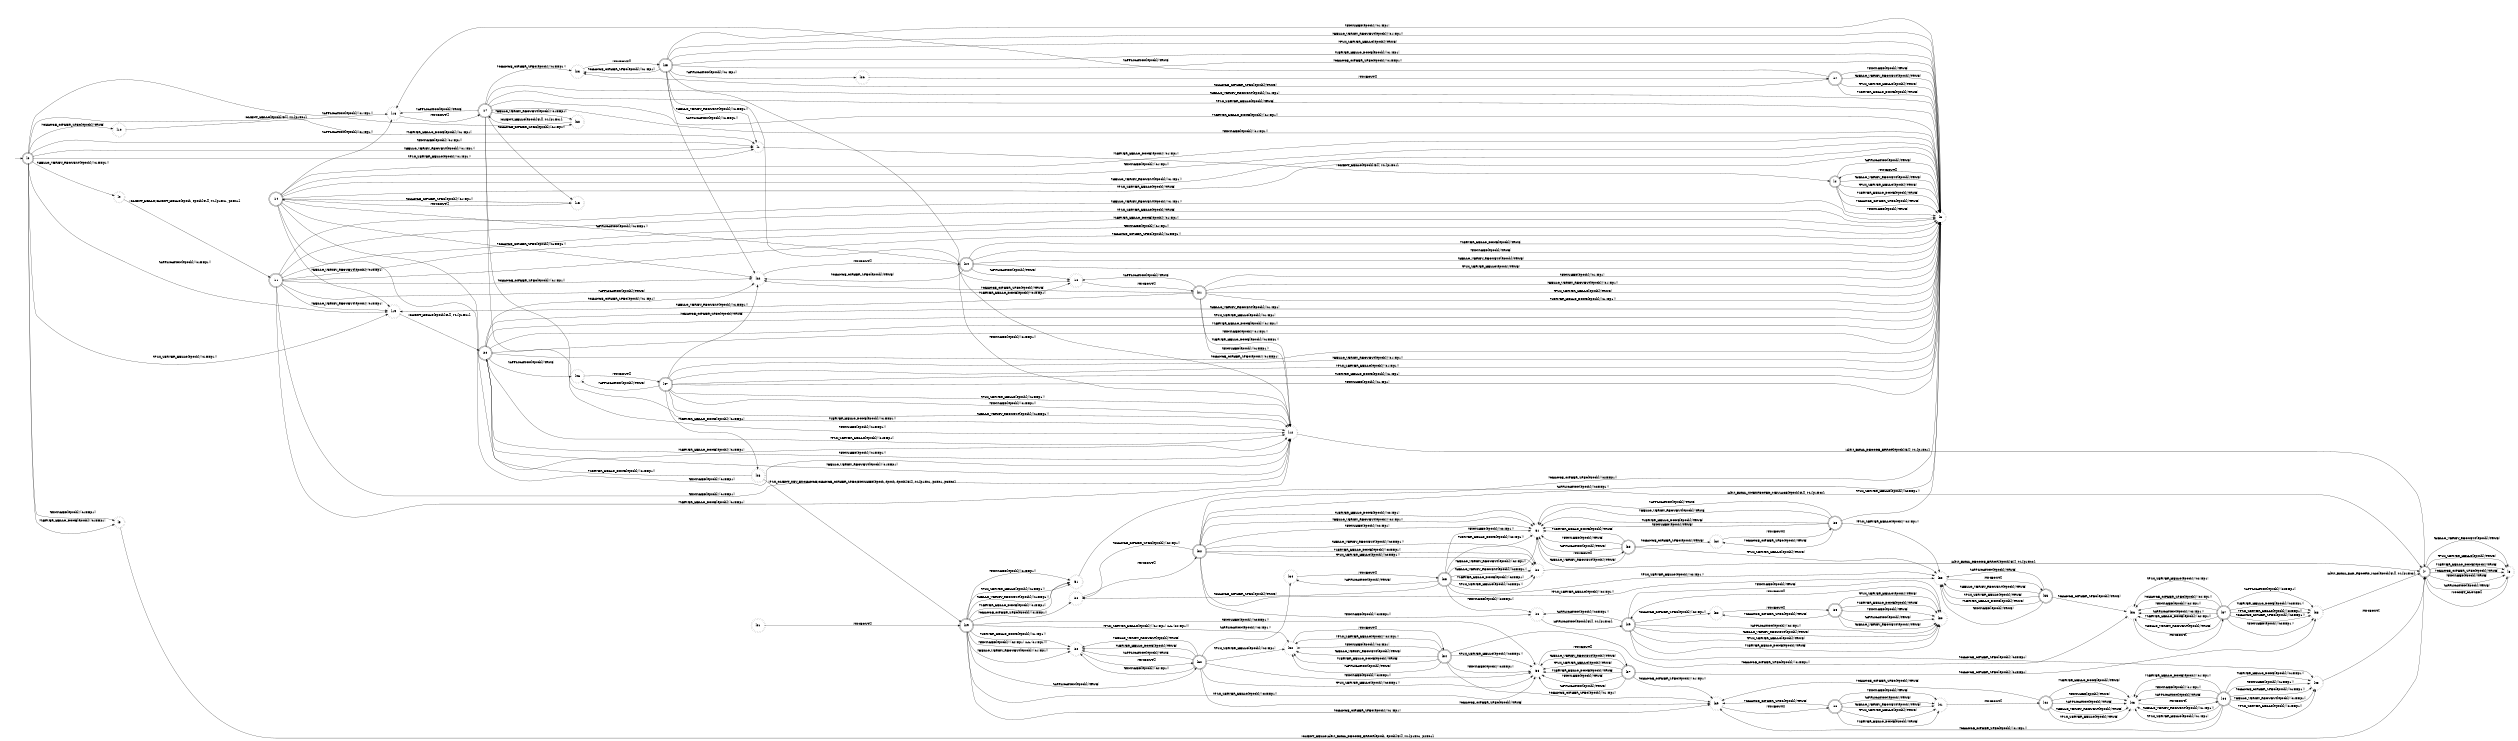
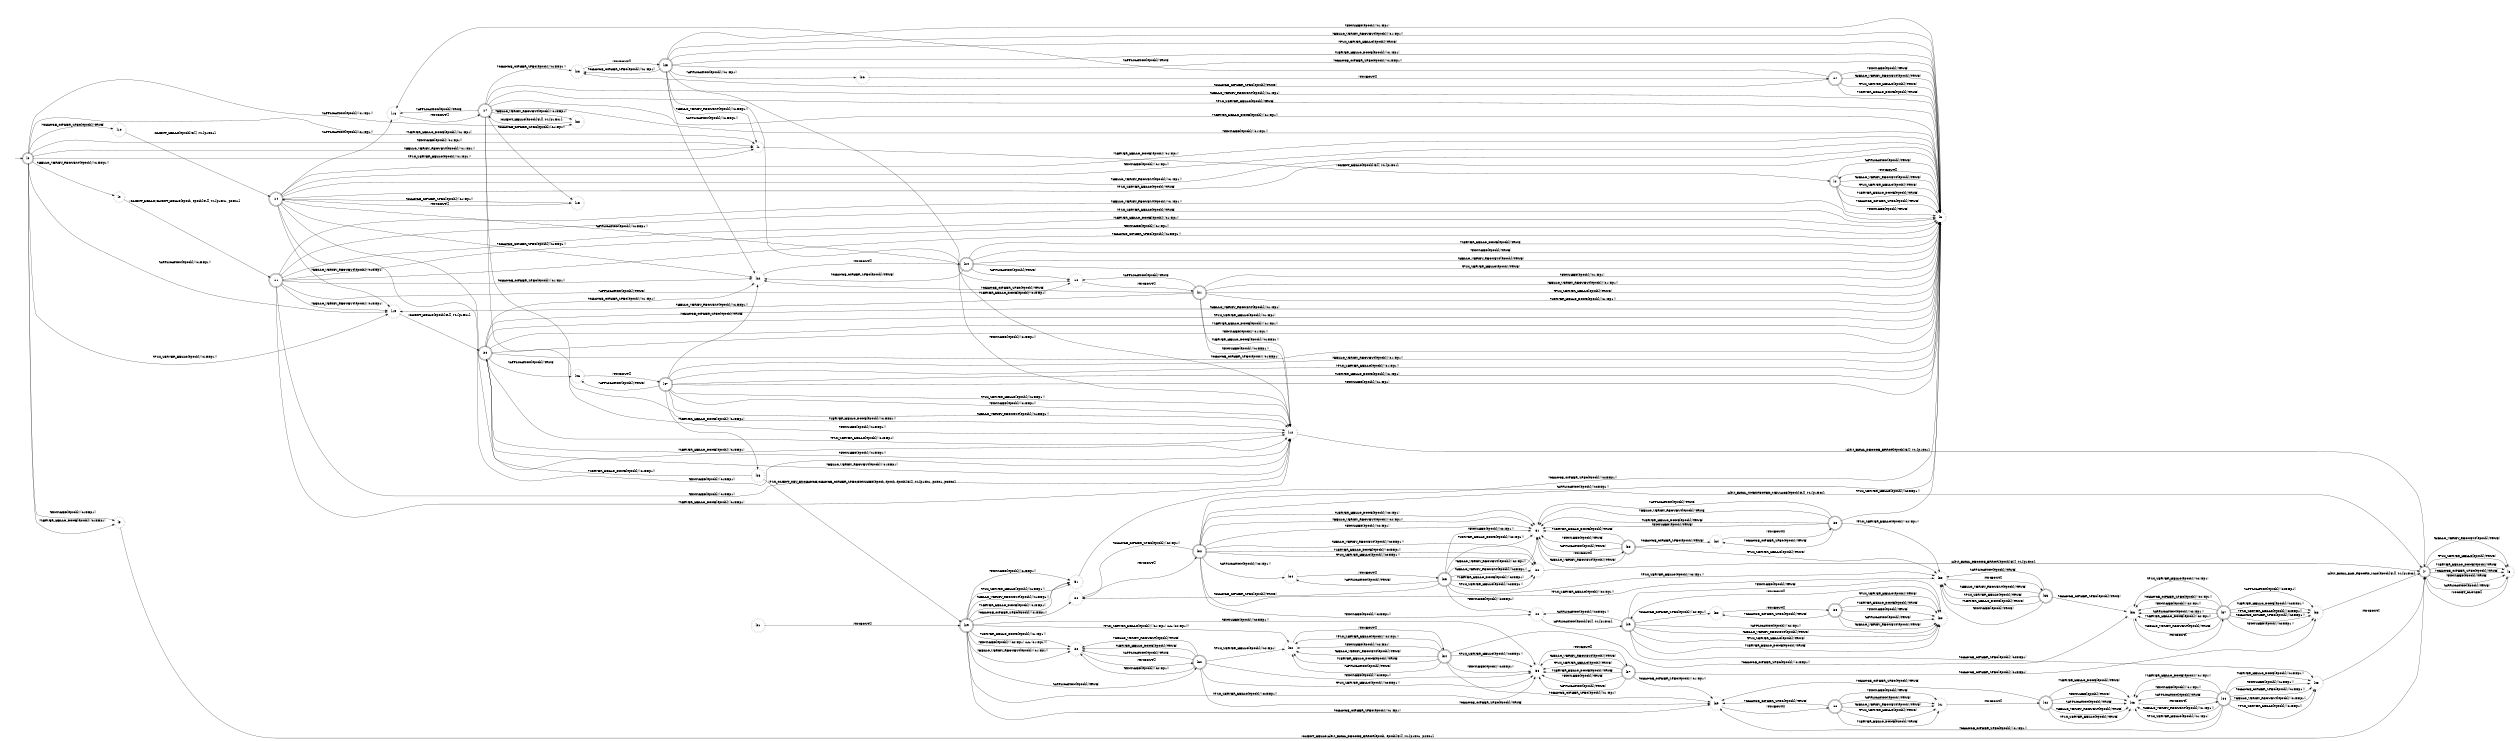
edge "l10" -> "l16": now "l10" -> "l14"
edge "l62" -> "l34": now "l32" -> "l34"
